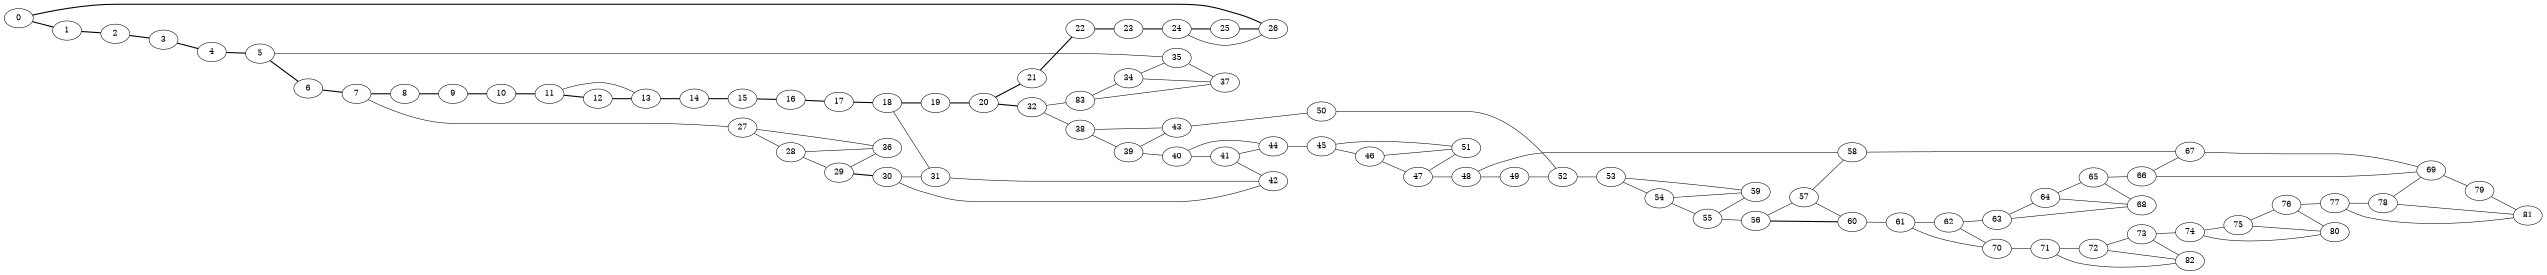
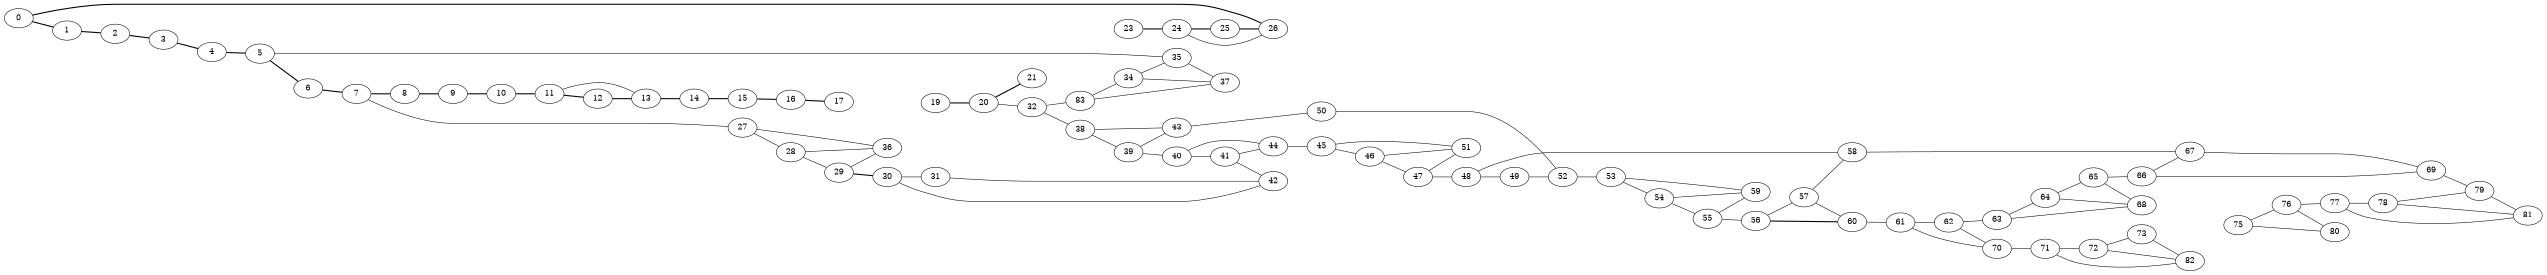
node "22": removed
node "18": removed
edge "20" -- "32": style bold -> solid
edge "69" -- "78": now "79" -- "78"
node "74": removed
